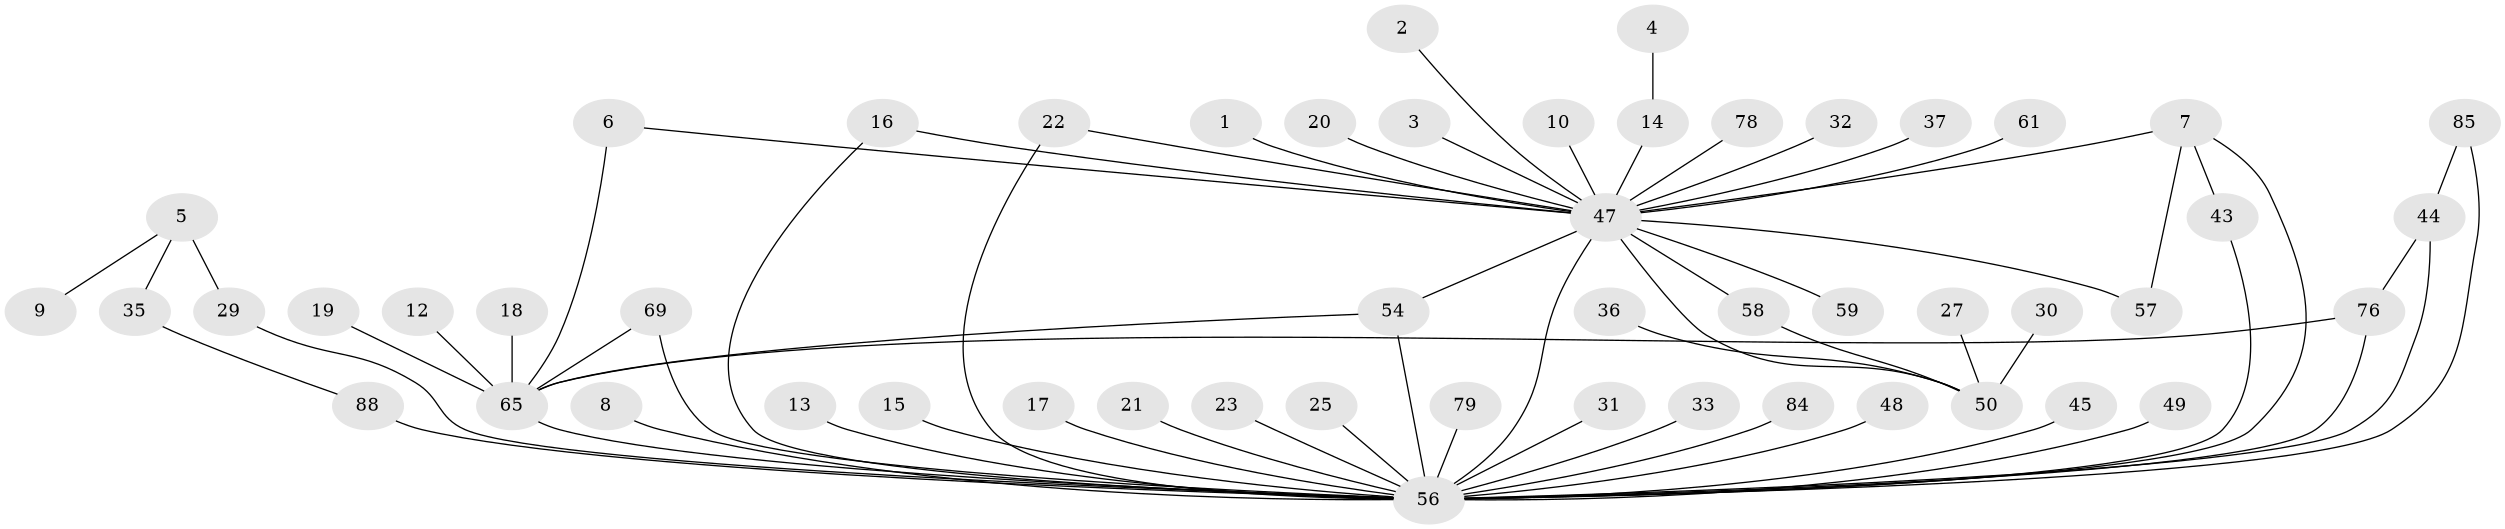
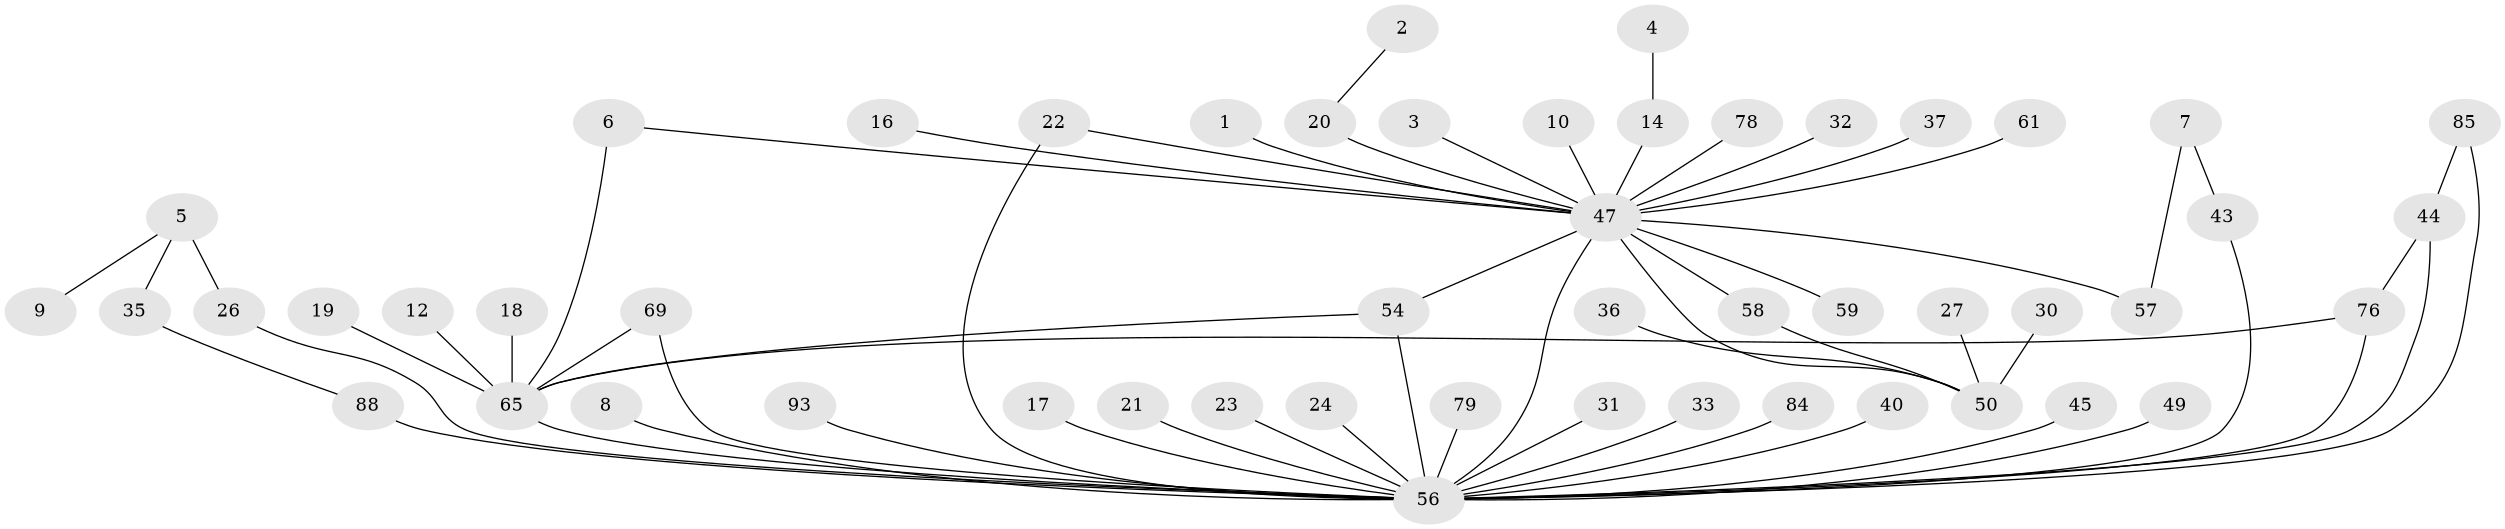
edge "2" -- "47": now "2" -- "20"
edge "7" -- "47": removed
node "29": label "29" -> "26"
node "13": label "13" -> "93"
node "15": removed
node "25": label "25" -> "24"
node "48": label "48" -> "40"
edge "16" -- "56": removed
edge "7" -- "56": removed
